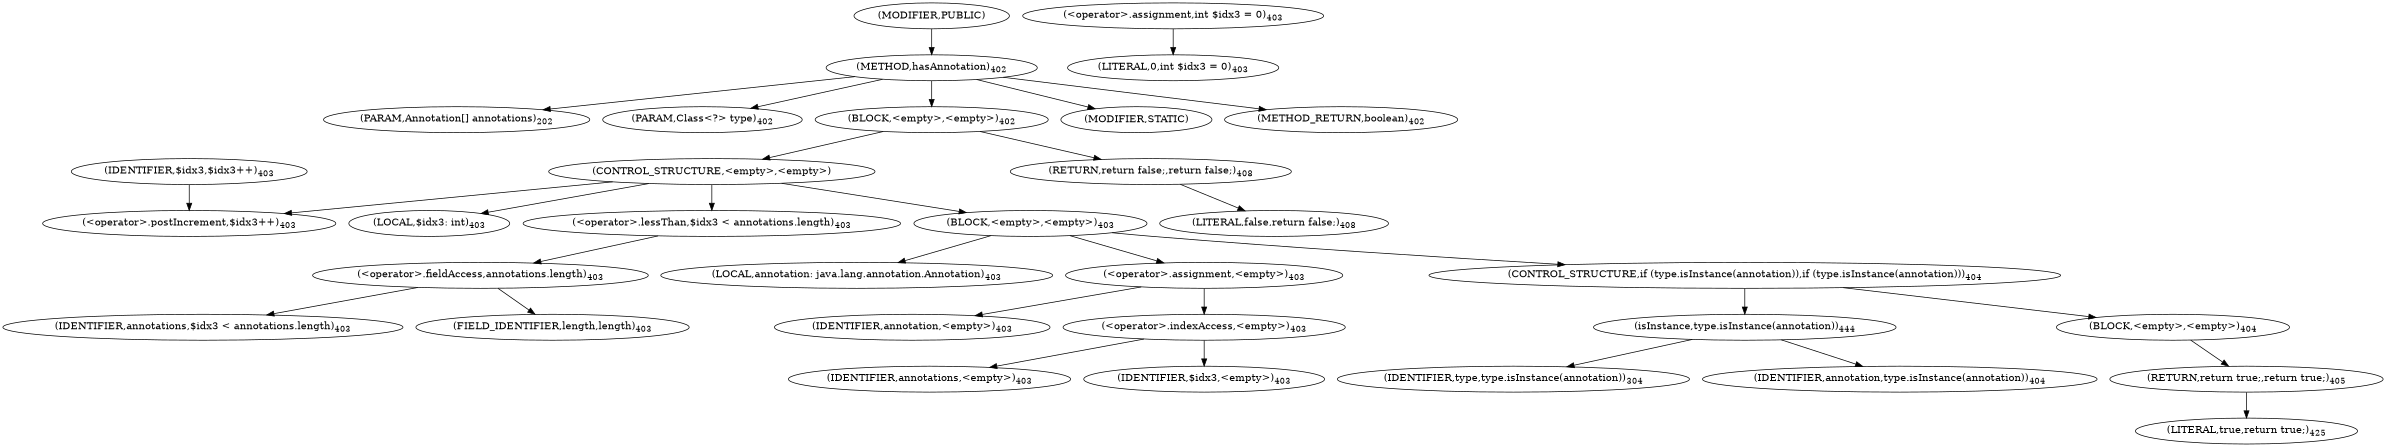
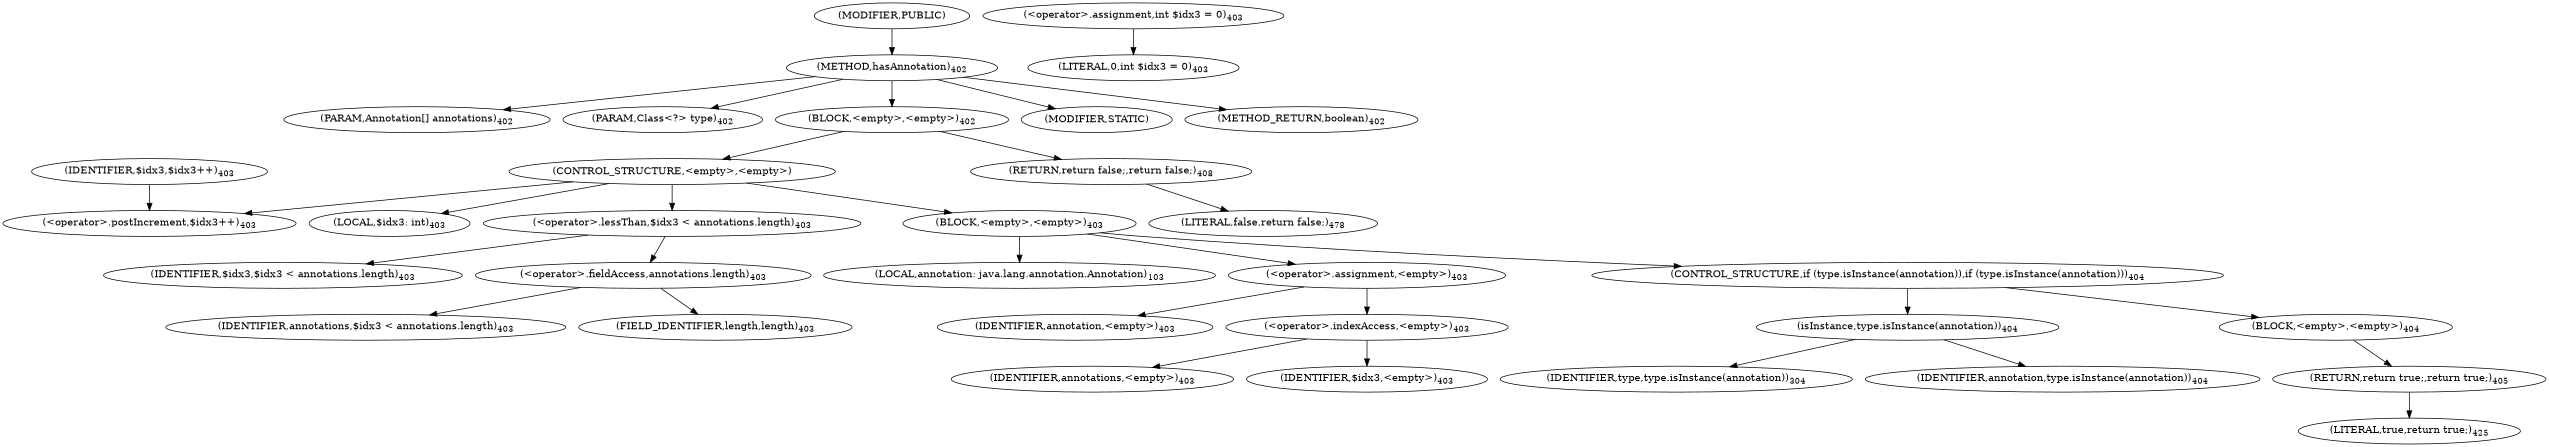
node "(PARAM,Annotation[] annotations)": text "202" -> "402"
node "(LITERAL,false,return false;)": text "408" -> "478"
node "(LOCAL,annotation: java.lang.annotation.Annotation)": text "403" -> "103"
node "(IDENTIFIER,$idx3,$idx3 < annotations.length)": added
node "(isInstance,type.isInstance(annotation))": text "444" -> "404"
